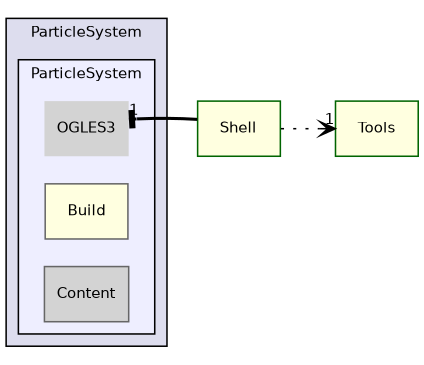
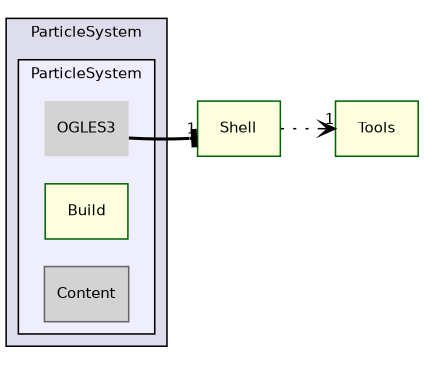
edge "Shell" -> "OGLES3": reversed
node "Build": color gray40 -> darkgreen
